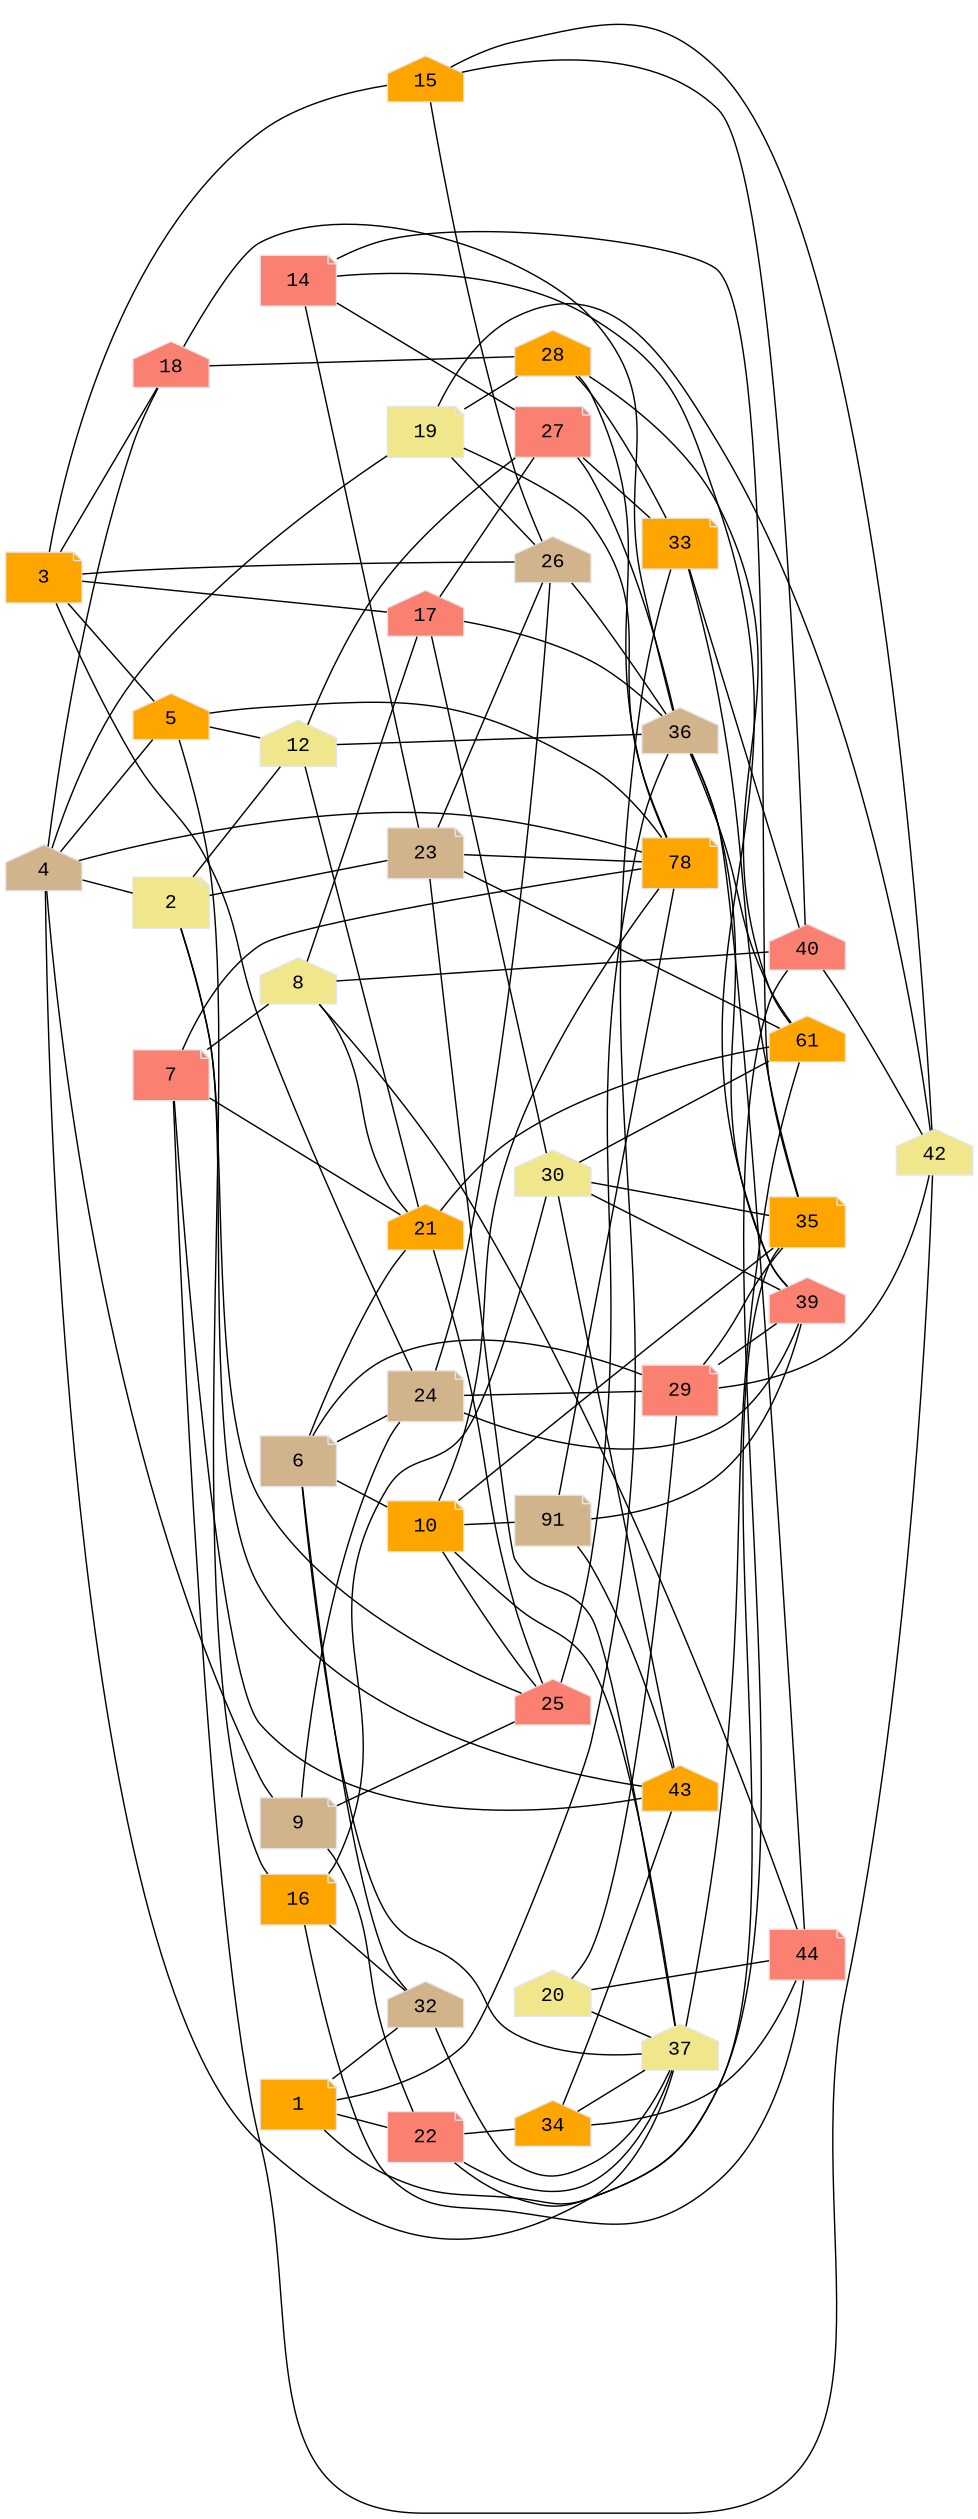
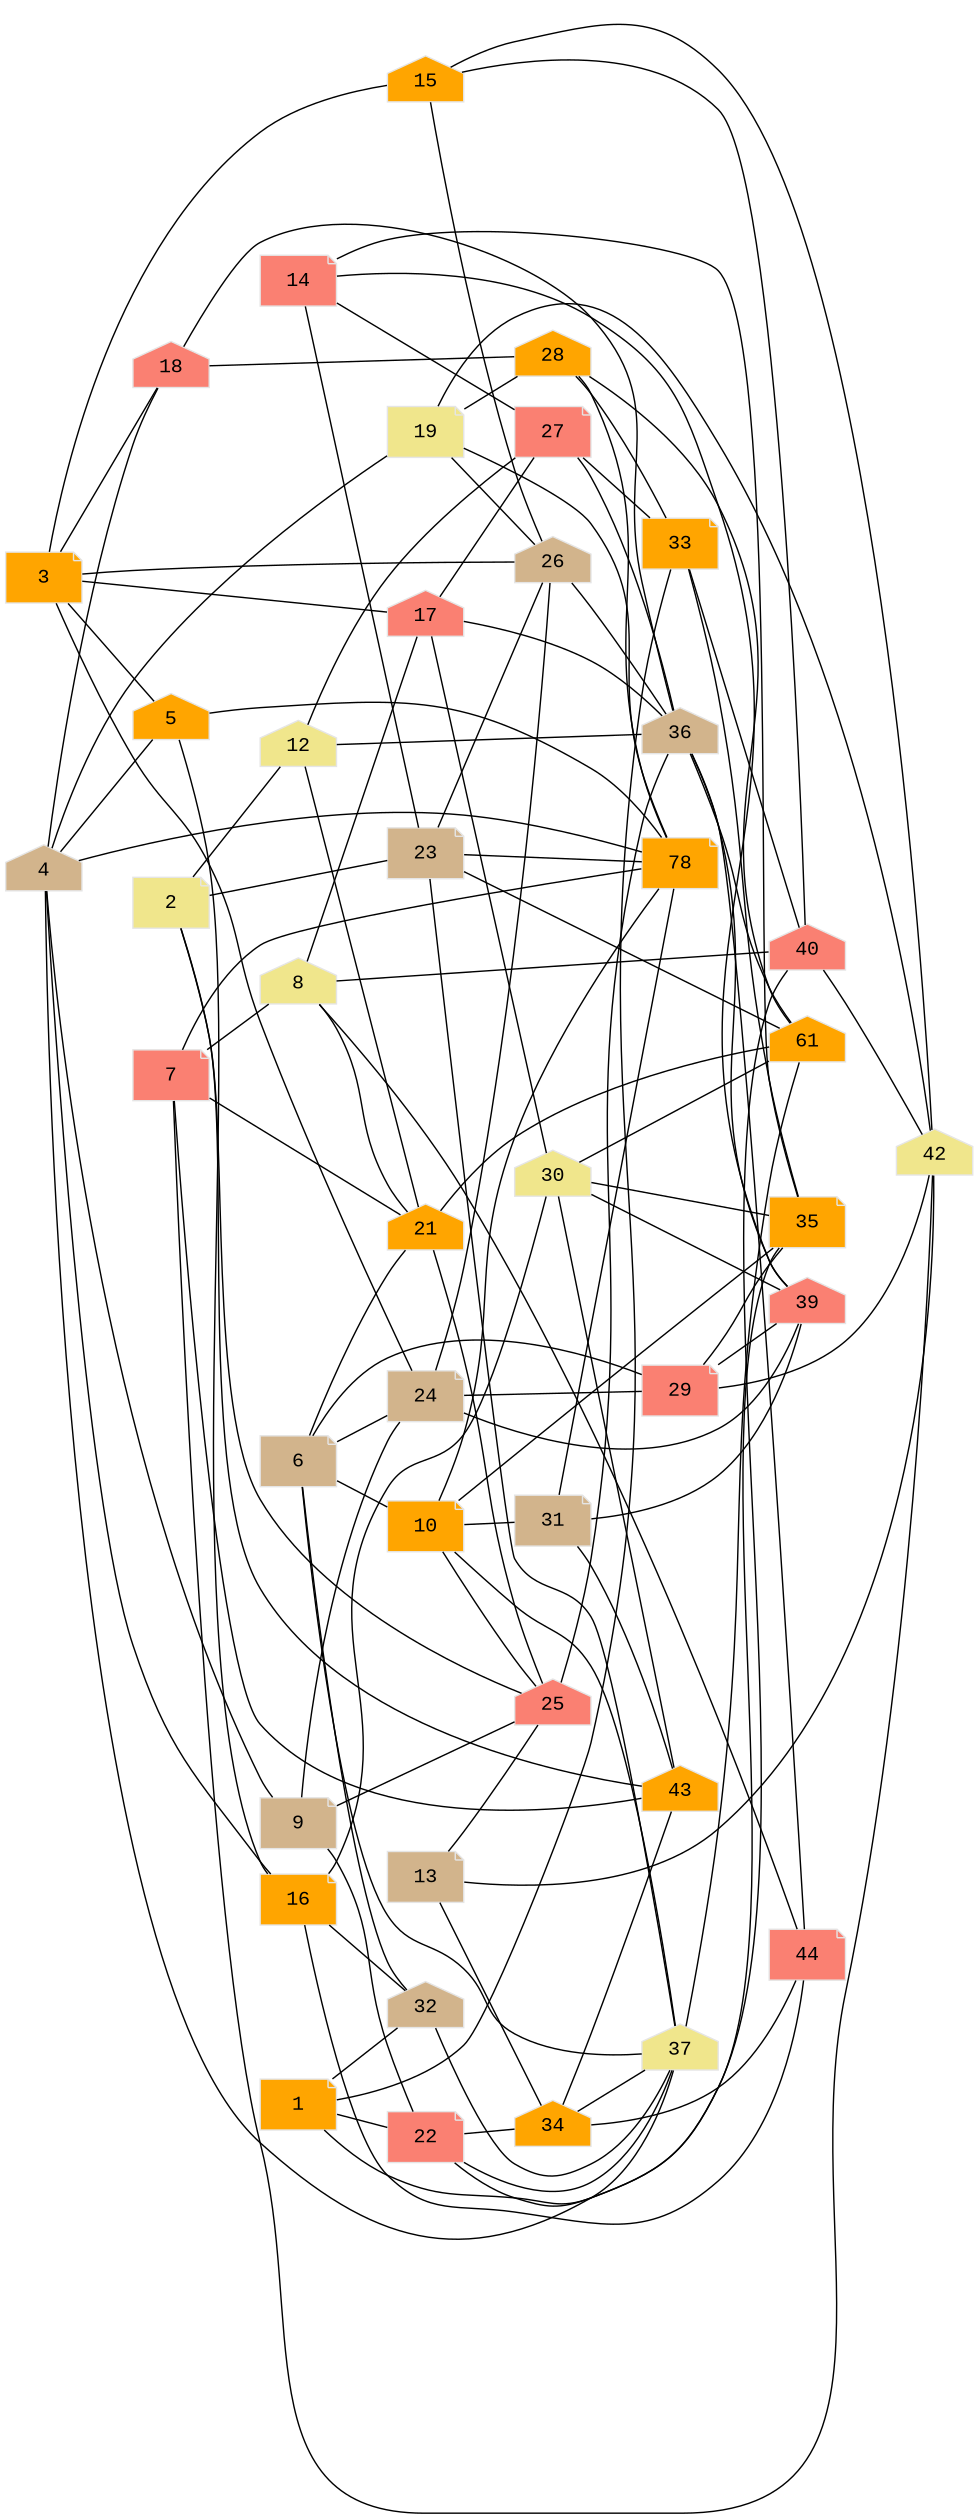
edge "5" -- "12": removed
edge "4" -- "2": now "4" -- "16"
node "91": label "91" -> "31"
node "13": added
node "20": removed
